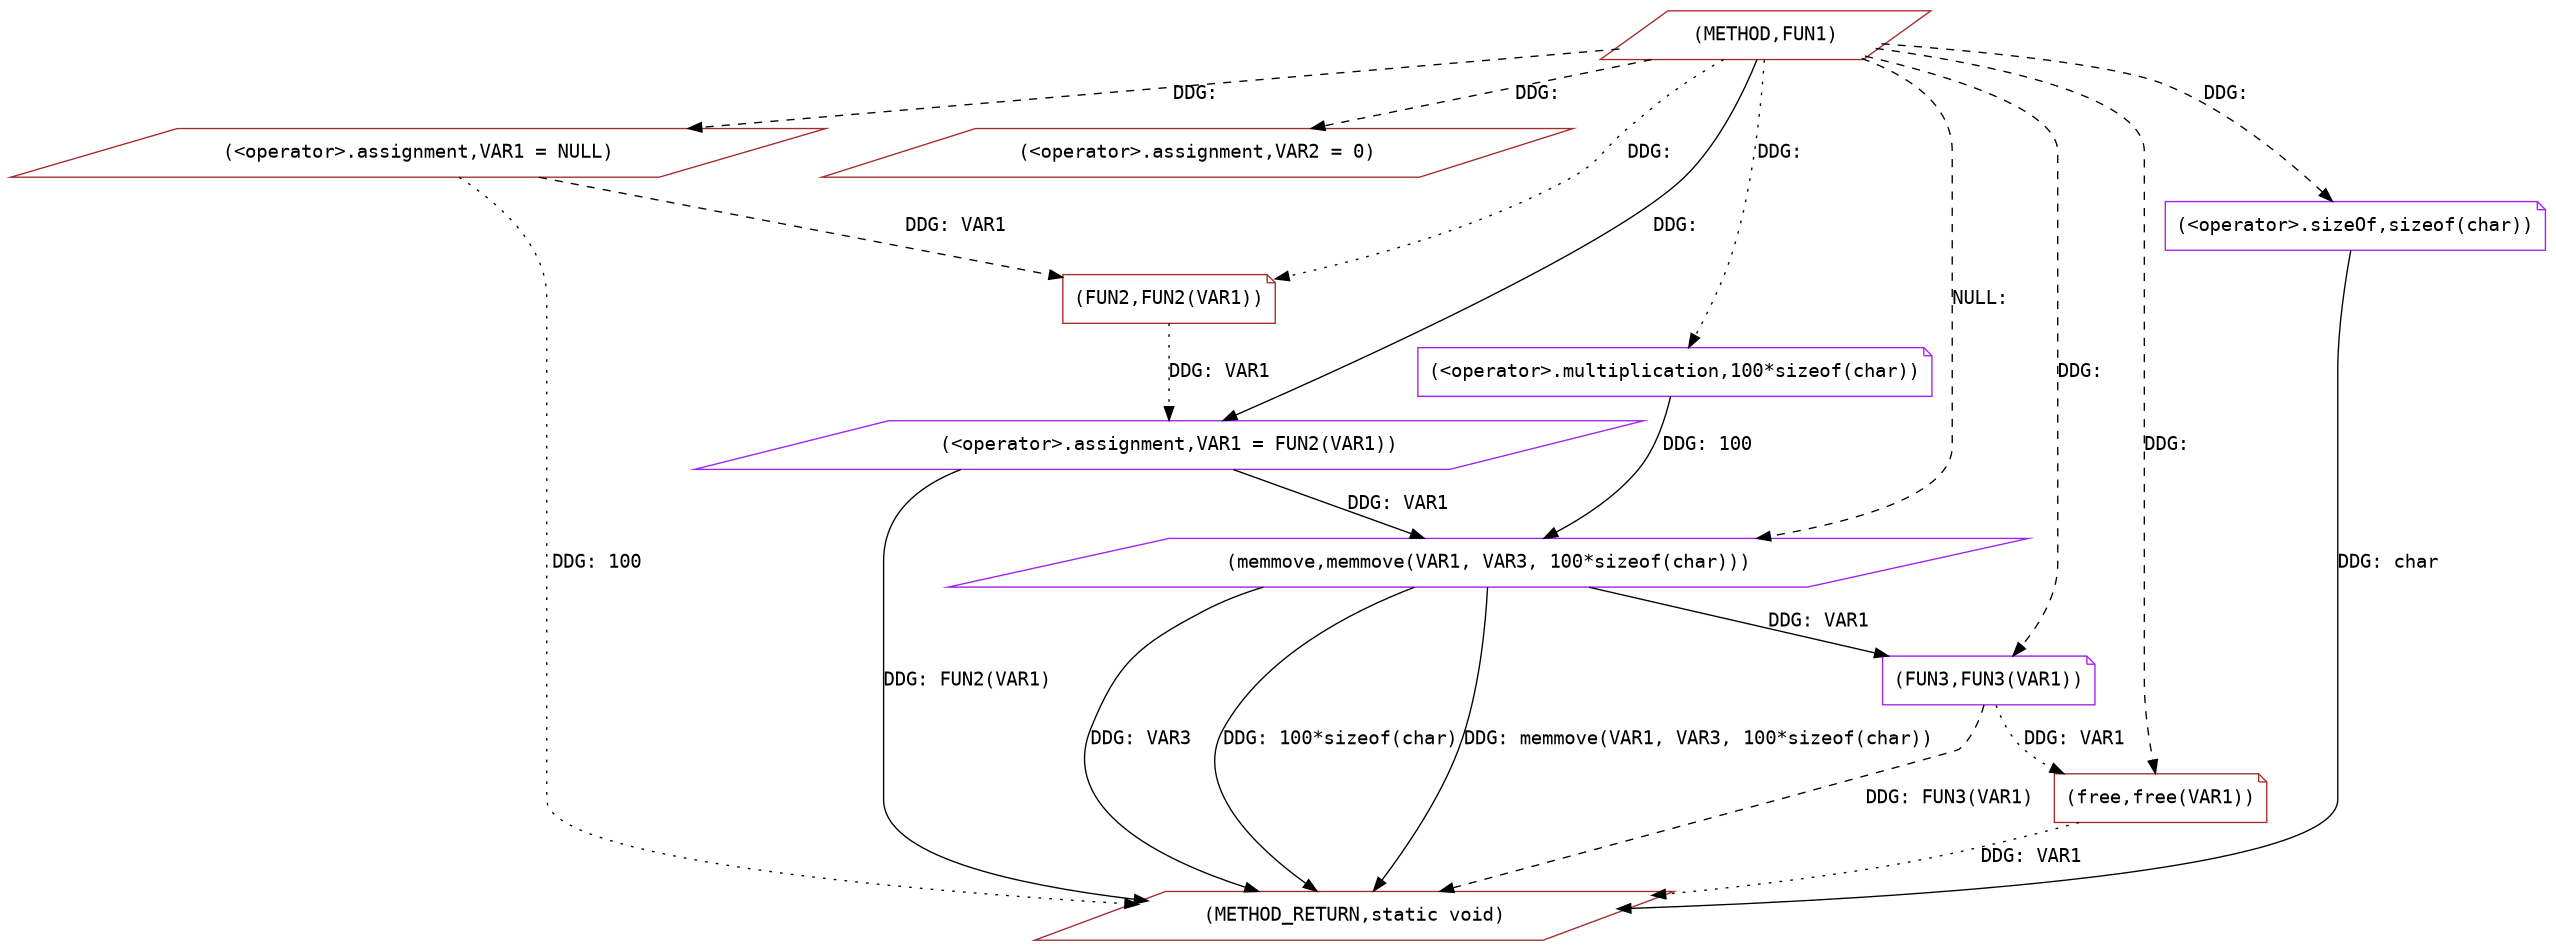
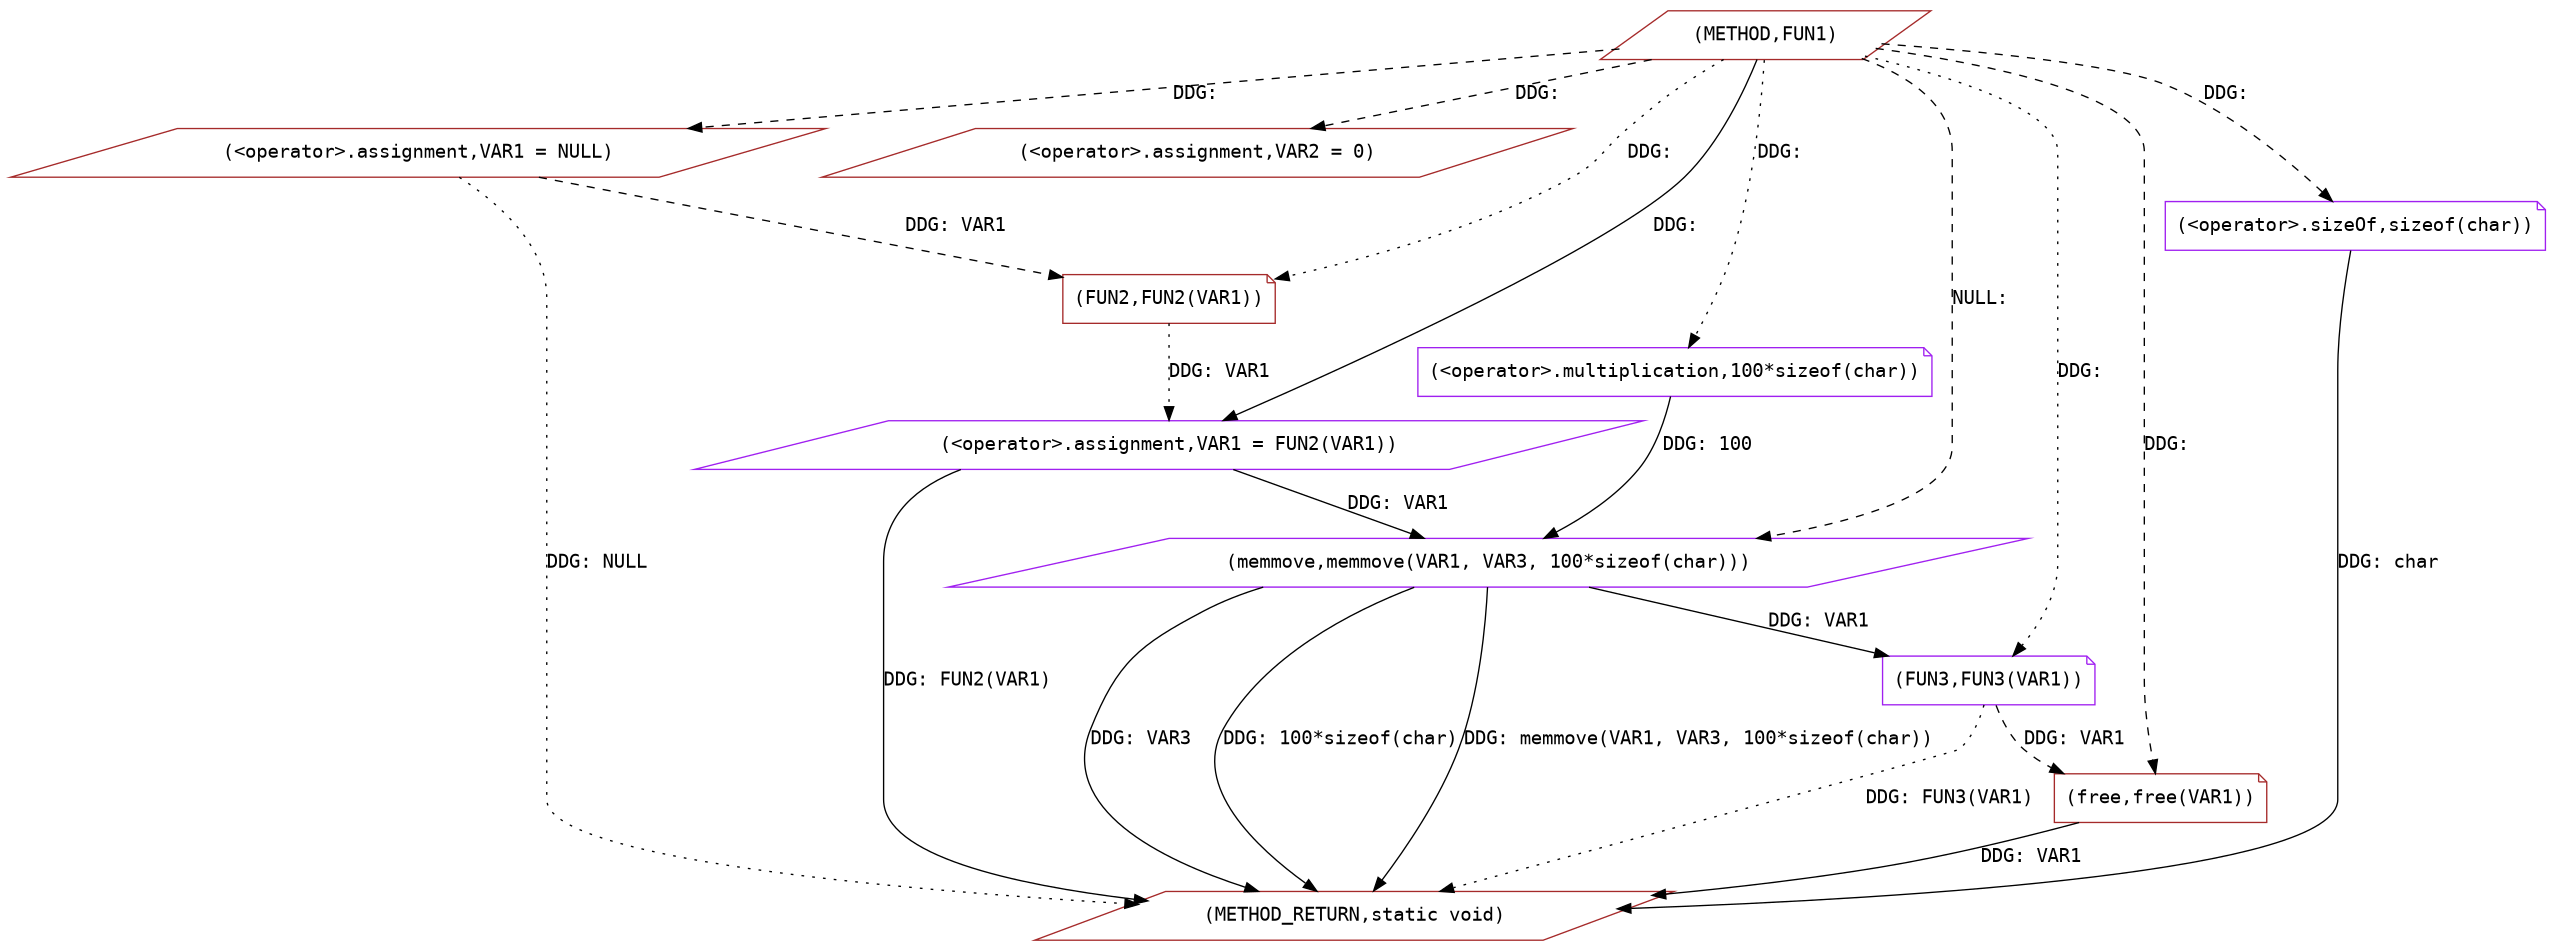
edge "(METHOD,FUN1)" -> "(FUN3,FUN3(VAR1))": style dashed -> dotted
edge "(<operator>.assignment,VAR1 = NULL)" -> "(METHOD_RETURN,static void)": label "DDG: 100" -> "DDG: NULL"
edge "(FUN3,FUN3(VAR1))" -> "(free,free(VAR1))": style dotted -> dashed
edge "(FUN3,FUN3(VAR1))" -> "(METHOD_RETURN,static void)": style dashed -> dotted
edge "(free,free(VAR1))" -> "(METHOD_RETURN,static void)": style dotted -> solid
